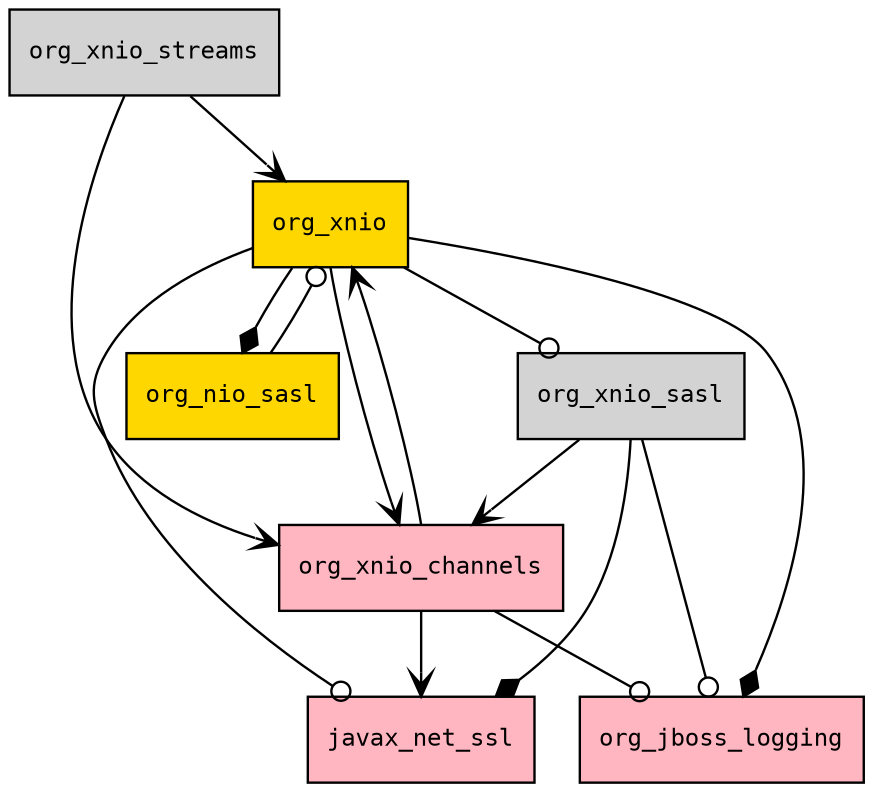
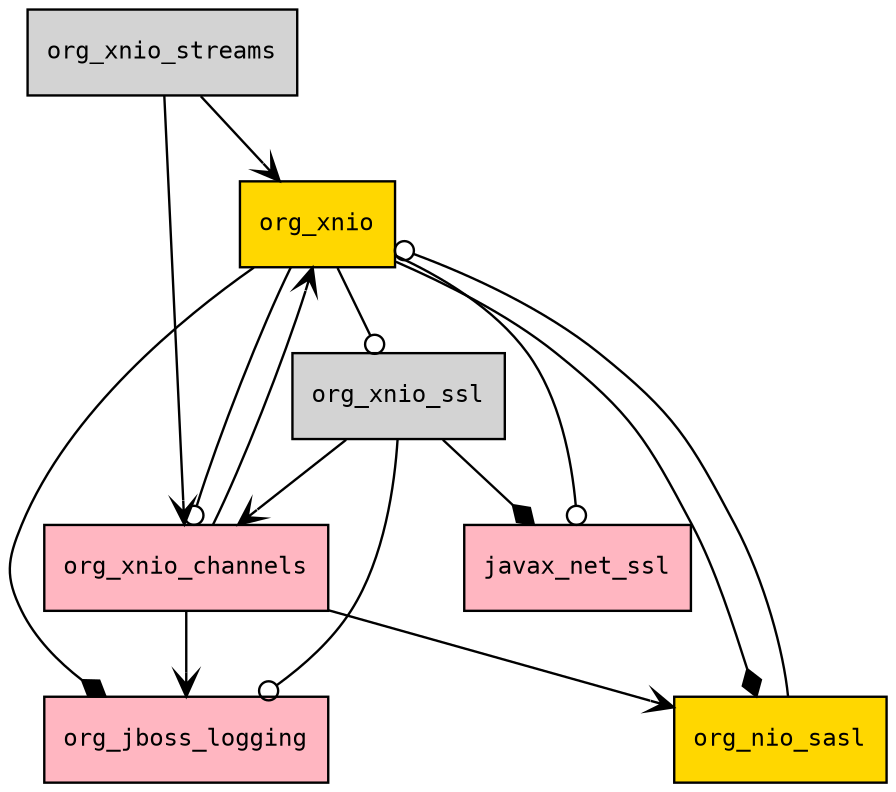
edge "org_xnio" -> "org_xnio_channels": arrowhead vee -> odot
node "org_xnio_sasl": label "org_xnio_sasl" -> "org_xnio_ssl"
edge "org_xnio_channels" -> "javax_net_ssl": now "org_xnio_channels" -> "org_nio_sasl"
edge "org_xnio_channels" -> "org_jboss_logging": arrowhead odot -> vee
